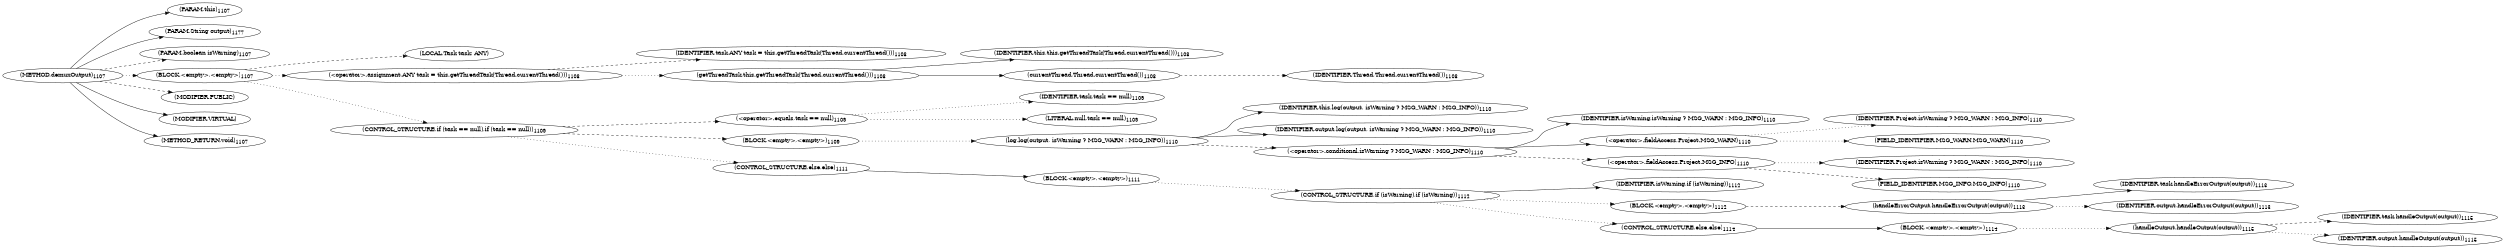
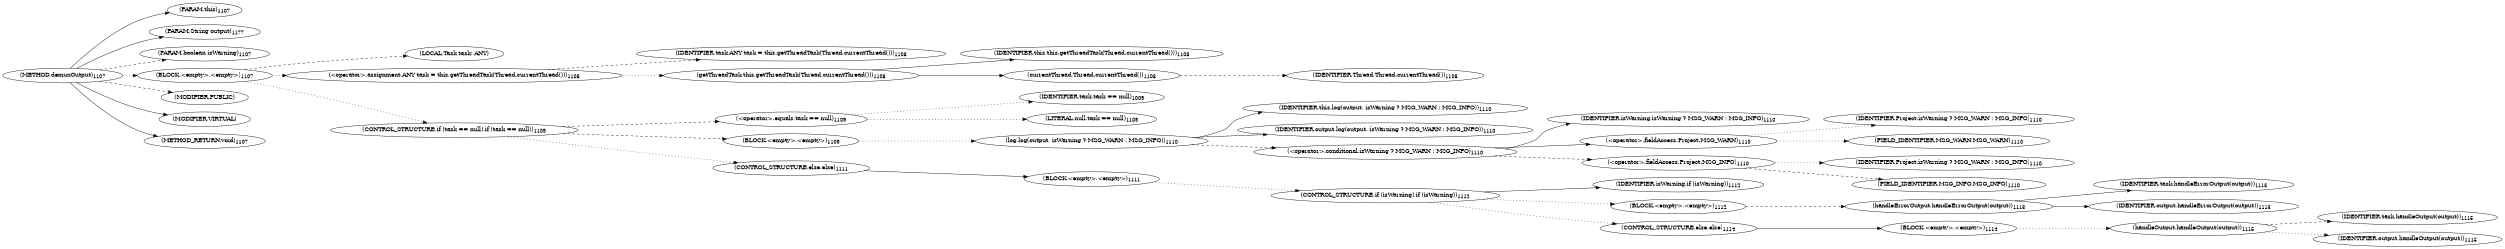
node "(IDENTIFIER,task,task == null)": text "1109" -> "1009"
edge "(handleErrorOutput,handleErrorOutput(output))" -> "(IDENTIFIER,output,handleErrorOutput(output))": style dotted -> solid
